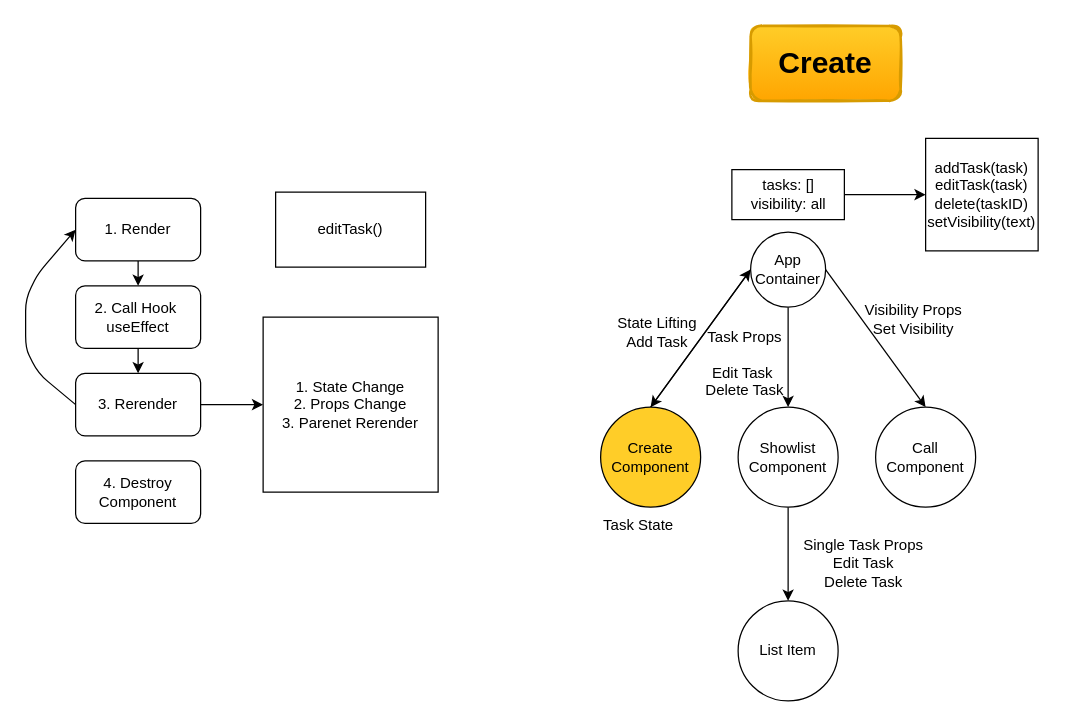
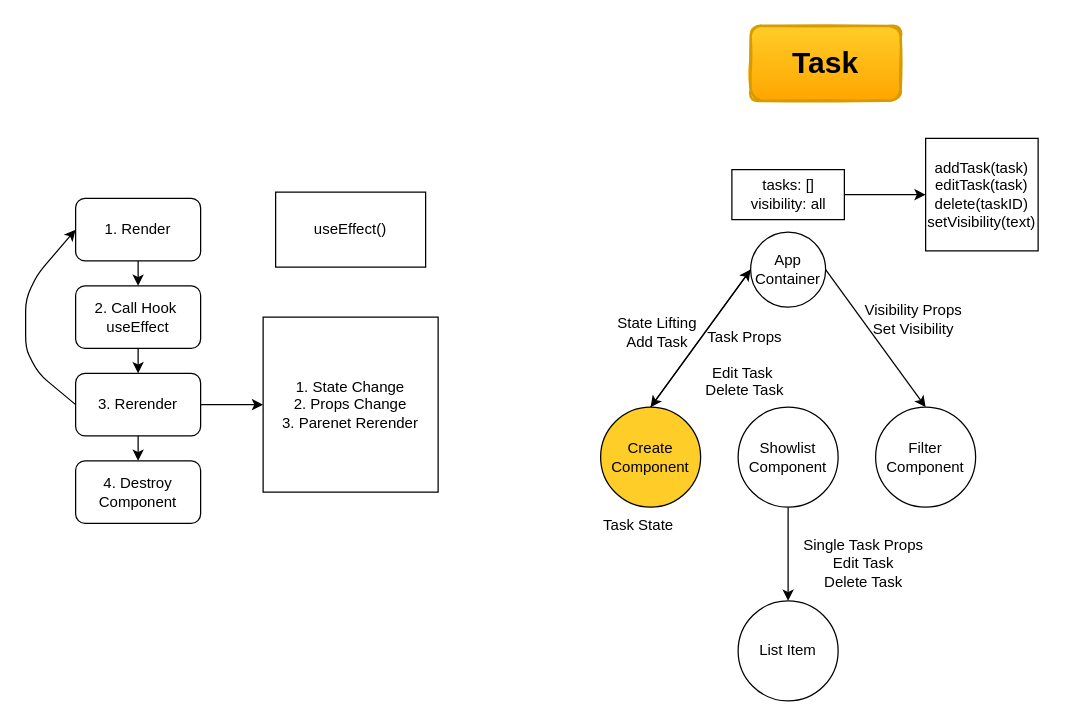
node "Create": label "Create" -> "Task"
node "editTask()": label "editTask()" -> "useEffect()"
edge "App Container" -> "Showlist Component": removed
edge "3. Rerender" -> "4. Destroy Component": added
node "Call Component": label "Call Component" -> "Filter Component"
